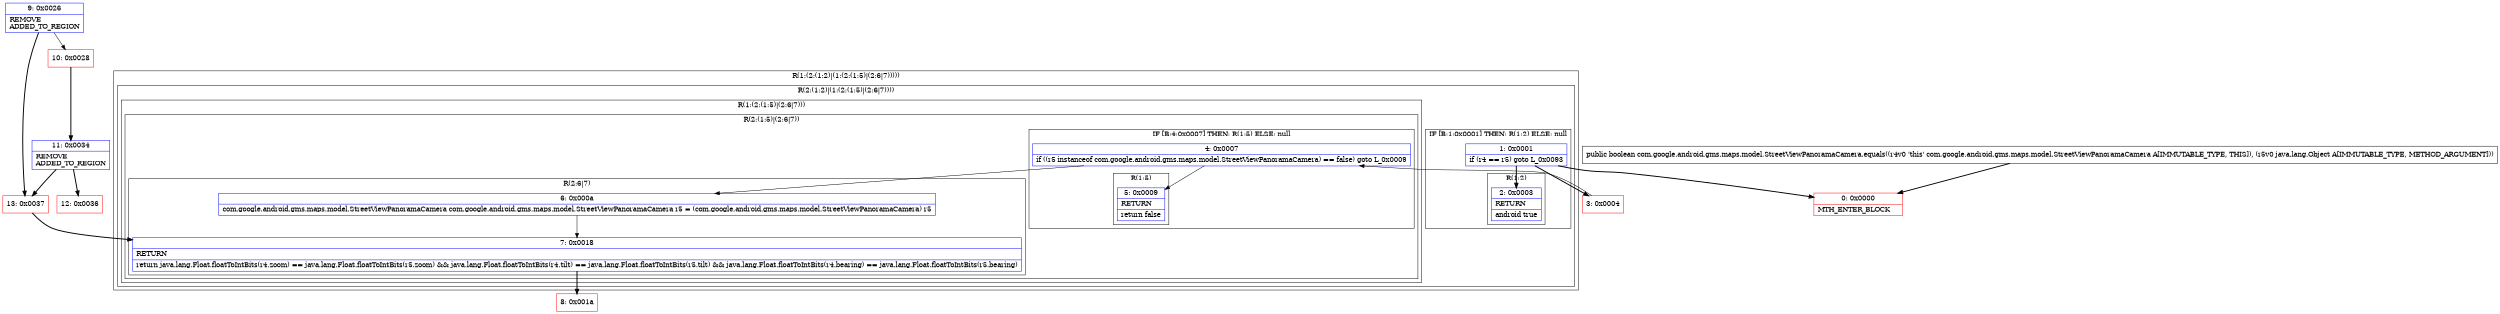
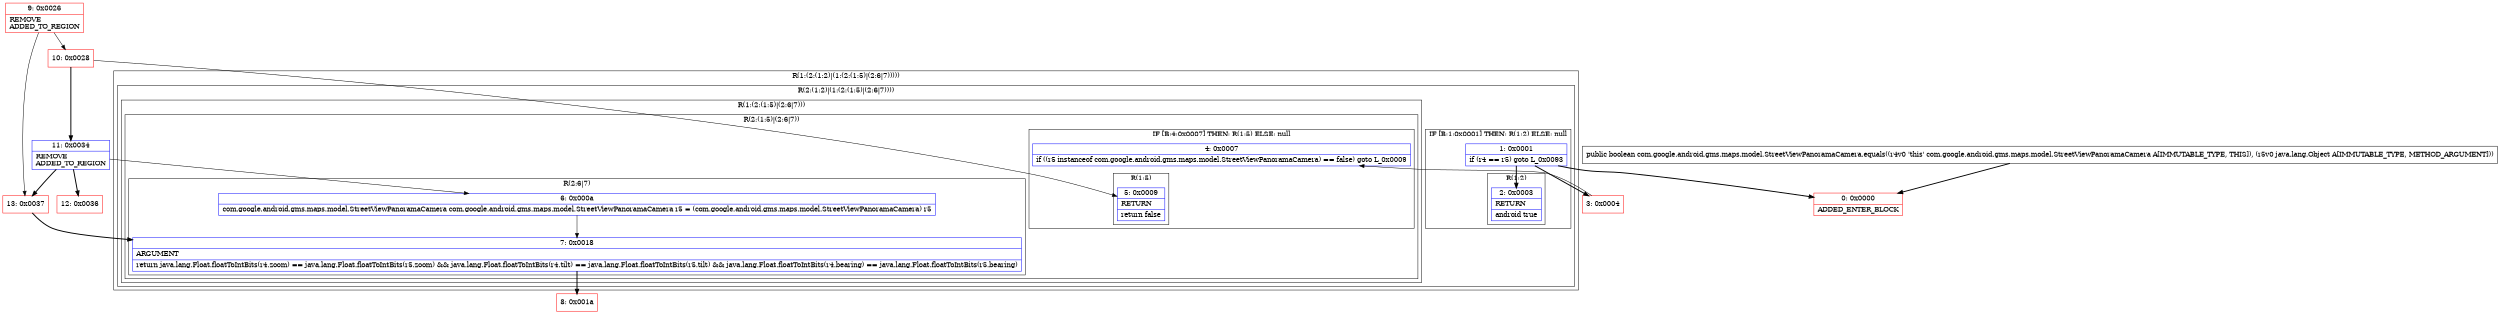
node "9: 0x0026": color blue -> red
edge "9: 0x0026" -> "13: 0x0037": style bold -> solid
edge "4: 0x0007" -> "5: 0x0009": now "10: 0x0028" -> "5: 0x0009"
edge "4: 0x0007" -> "6: 0x000a": now "11: 0x0034" -> "6: 0x000a"
node "0: 0x0000": text "MTH_ENTER_BLOCK" -> "ADDED_ENTER_BLOCK"
node "7: 0x0018": text "RETURN" -> "ARGUMENT"
